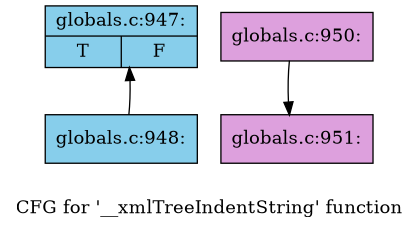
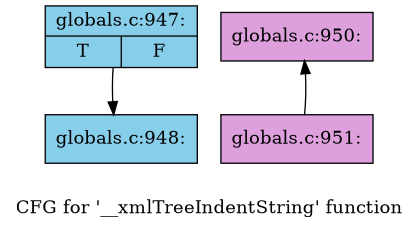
edge "globals.c:950:" -> "globals.c:951:": reversed
edge "globals.c:948:" -> "globals.c:947:": reversed
